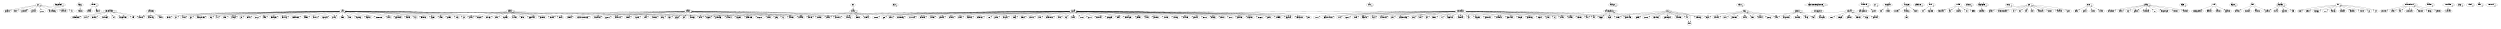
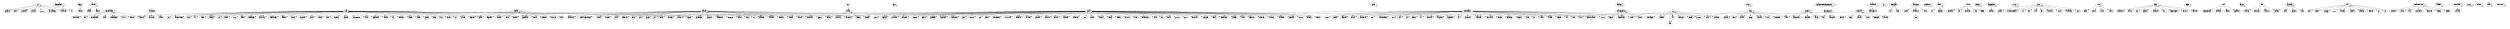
node "gwolf": removed
node "hypatia": added
